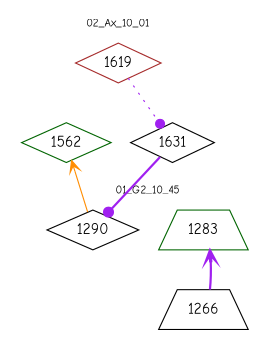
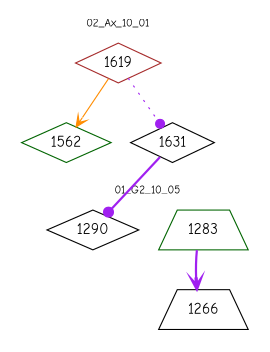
cluster "01_G2_10_45": label "01_G2_10_45" -> "01_G2_10_05"
edge "1290" -> "1562": now "1619" -> "1562"
edge "1266" -> "1283": reversed
